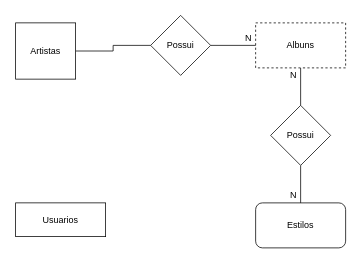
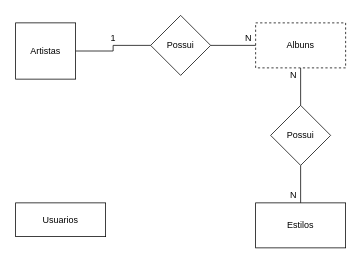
node "1": added
node "Estilos": shape rounded rectangle -> rectangle
